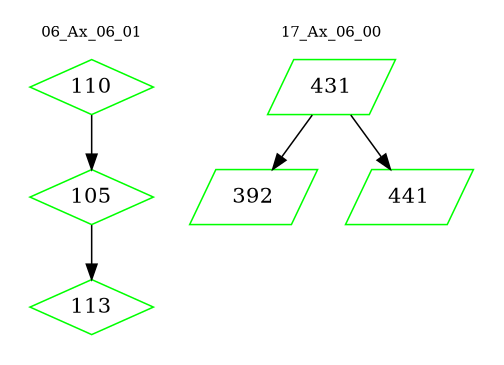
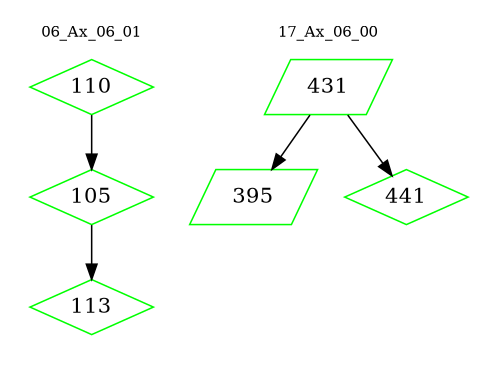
node "392": label "392" -> "395"
node "441": shape parallelogram -> diamond
